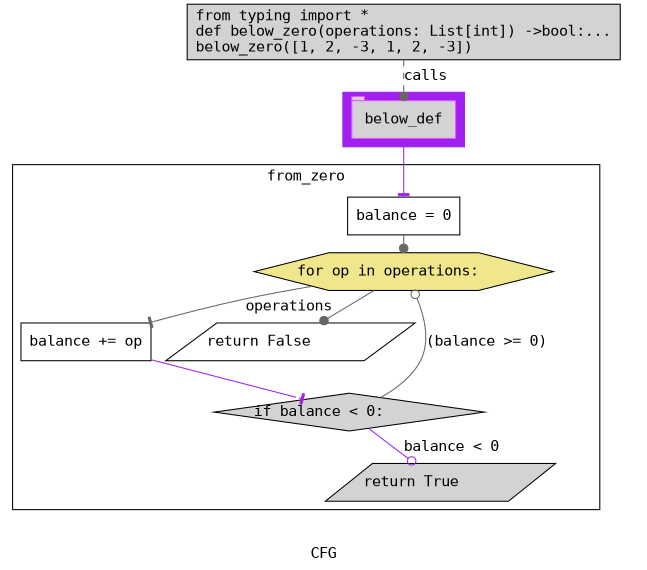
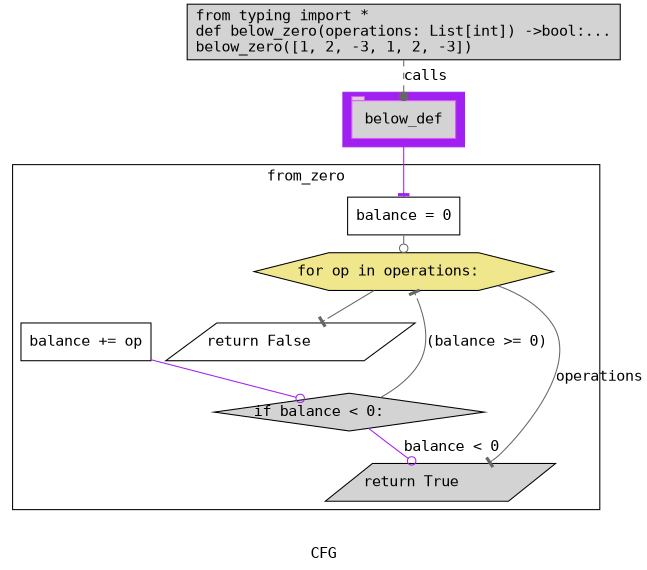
edge "balance = 0" -> "for op in operations:": arrowhead dot -> odot
edge "for op in operations:" -> "balance += op": now "for op in operations:" -> "return True"
edge "for op in operations:" -> "return False": arrowhead dot -> tee
edge "if balance < 0:" -> "for op in operations:": arrowhead odot -> tee
edge "balance += op" -> "if balance < 0:": arrowhead tee -> odot
